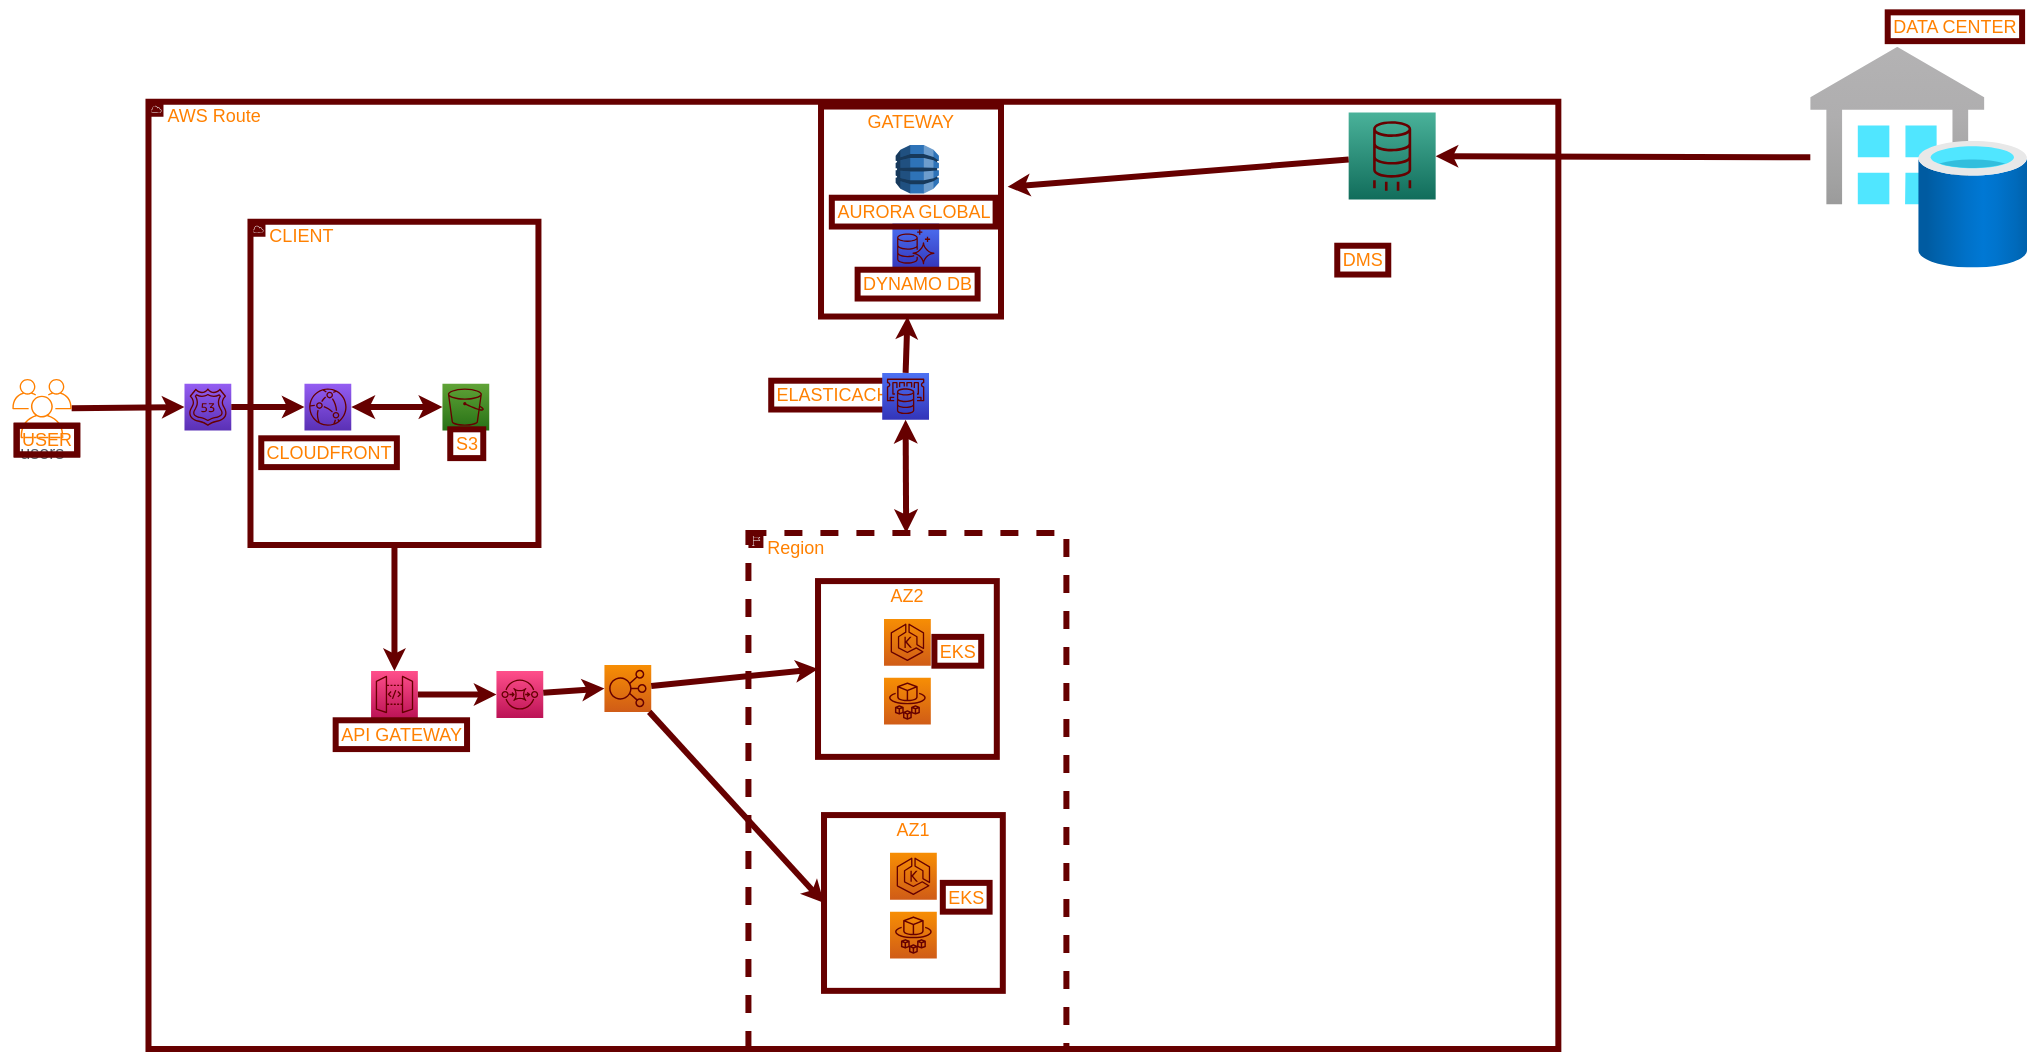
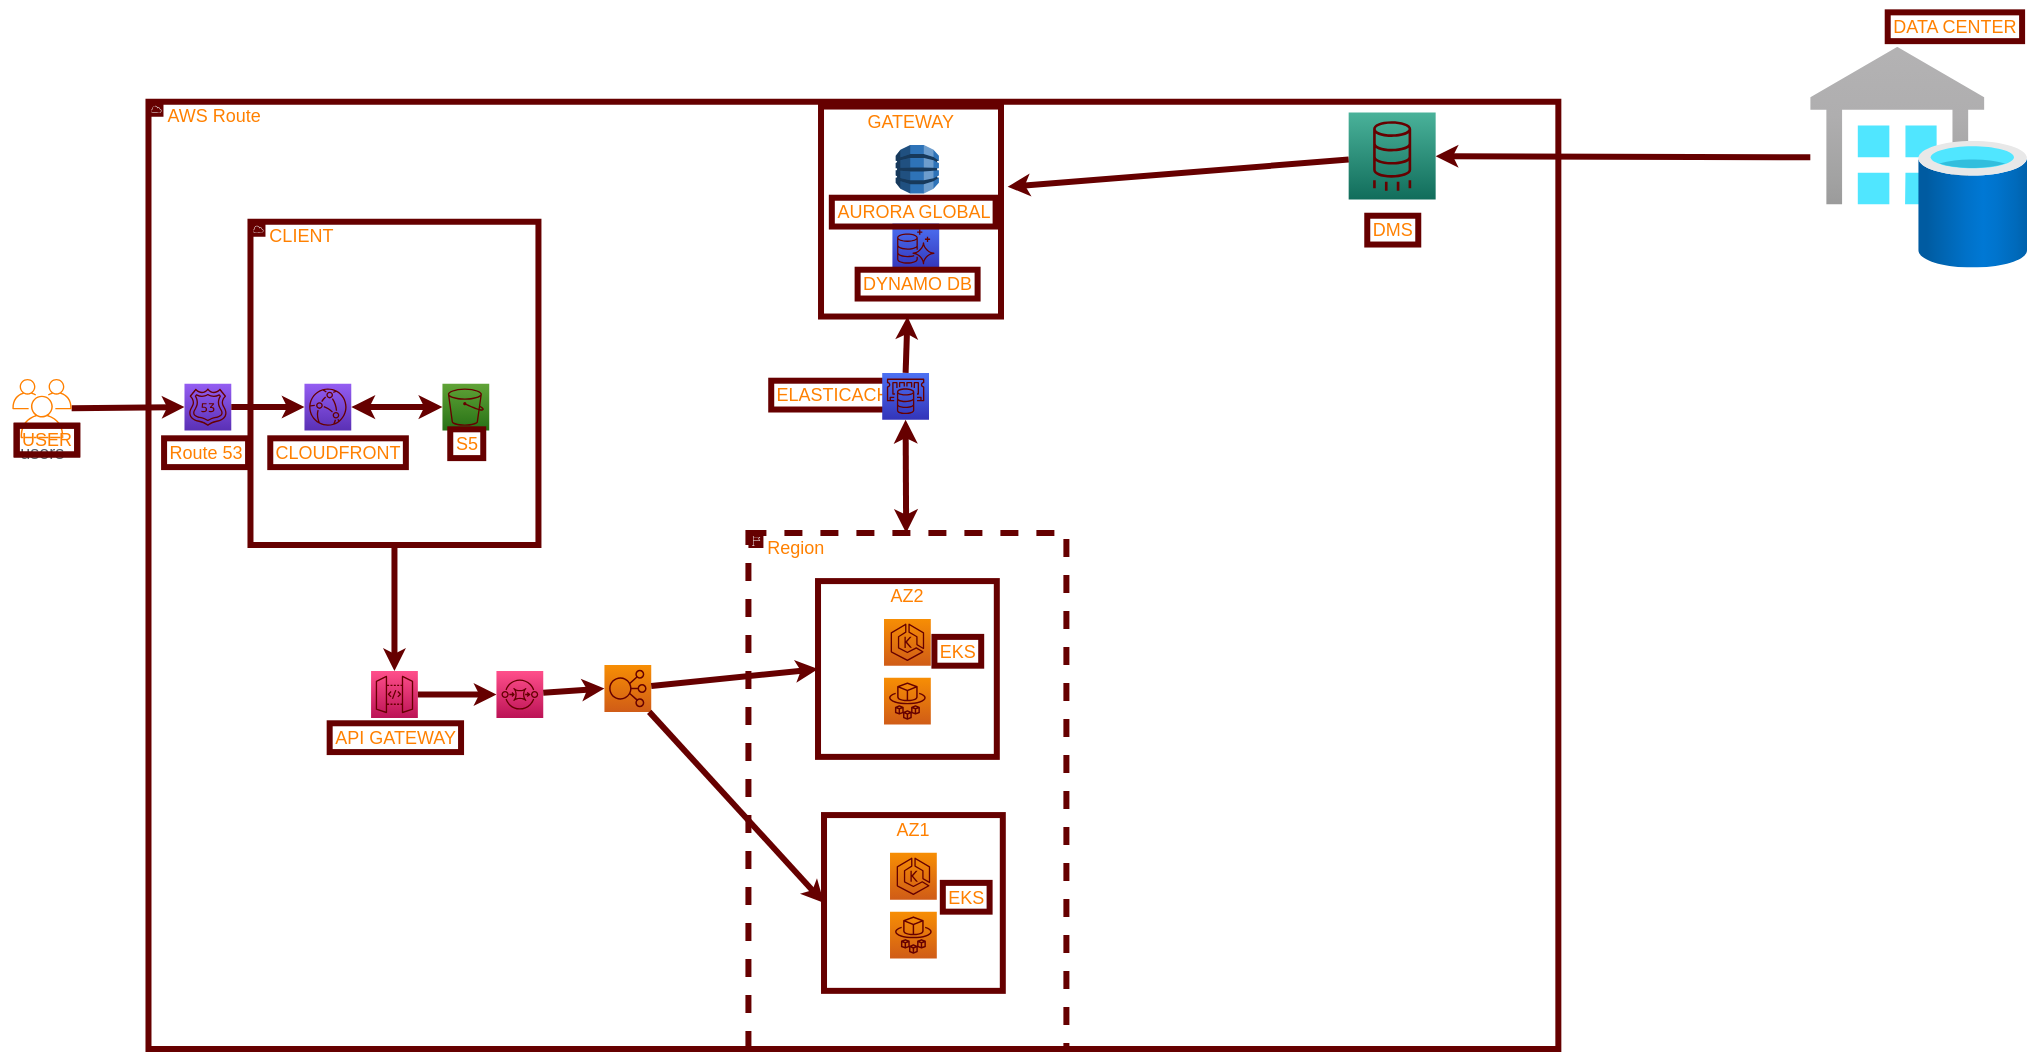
node "DMS": moved (1363, 260) -> (1393, 230)
node "S3": label "S3" -> "S5"
node "Route 53": added
node "CLOUDFRONT": moved (329, 453) -> (338, 453)
node "API GATEWAY": moved (401, 735) -> (395, 738)
